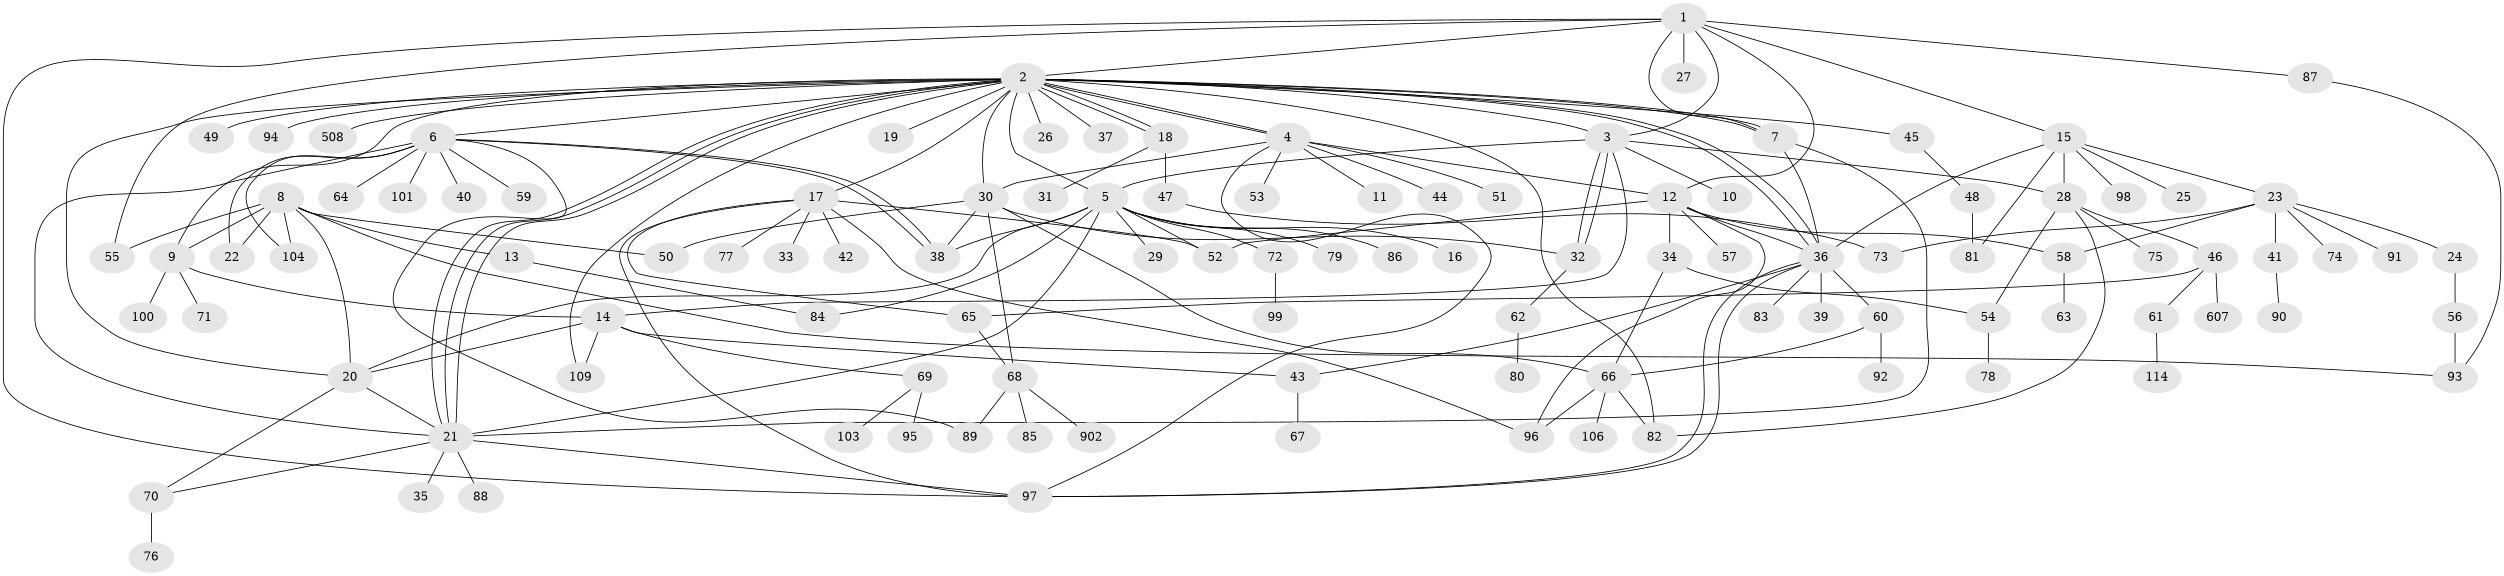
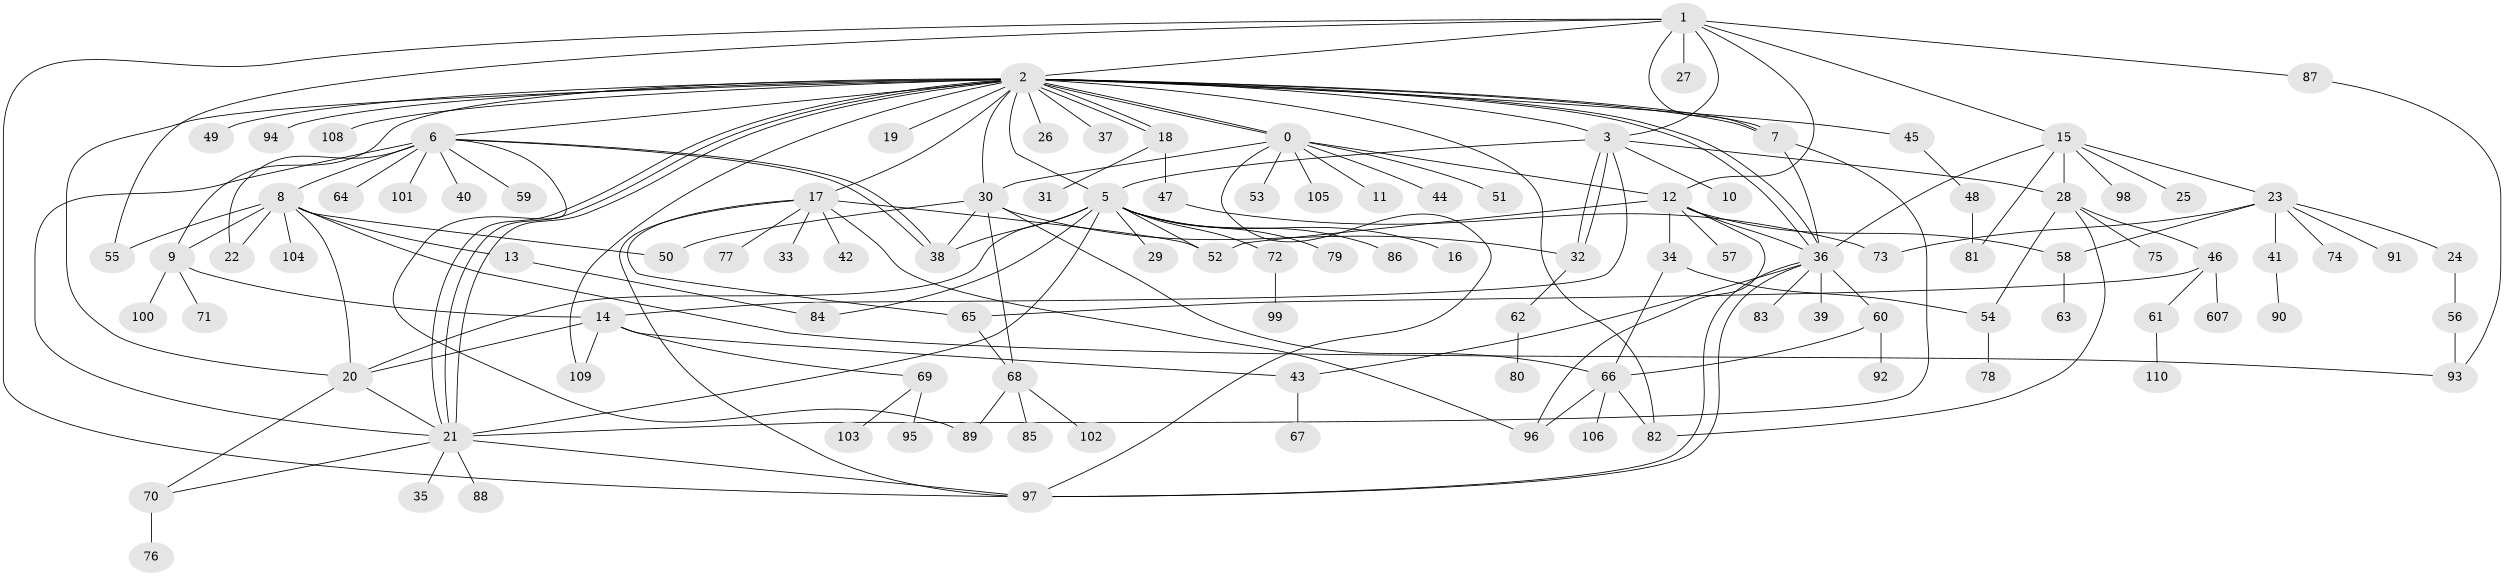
node "508": label "508" -> "108"
node "4": label "4" -> "0"
edge "6" -- "104": now "6" -- "8"
node "105": added
node "114": label "114" -> "110"
node "902": label "902" -> "102"
